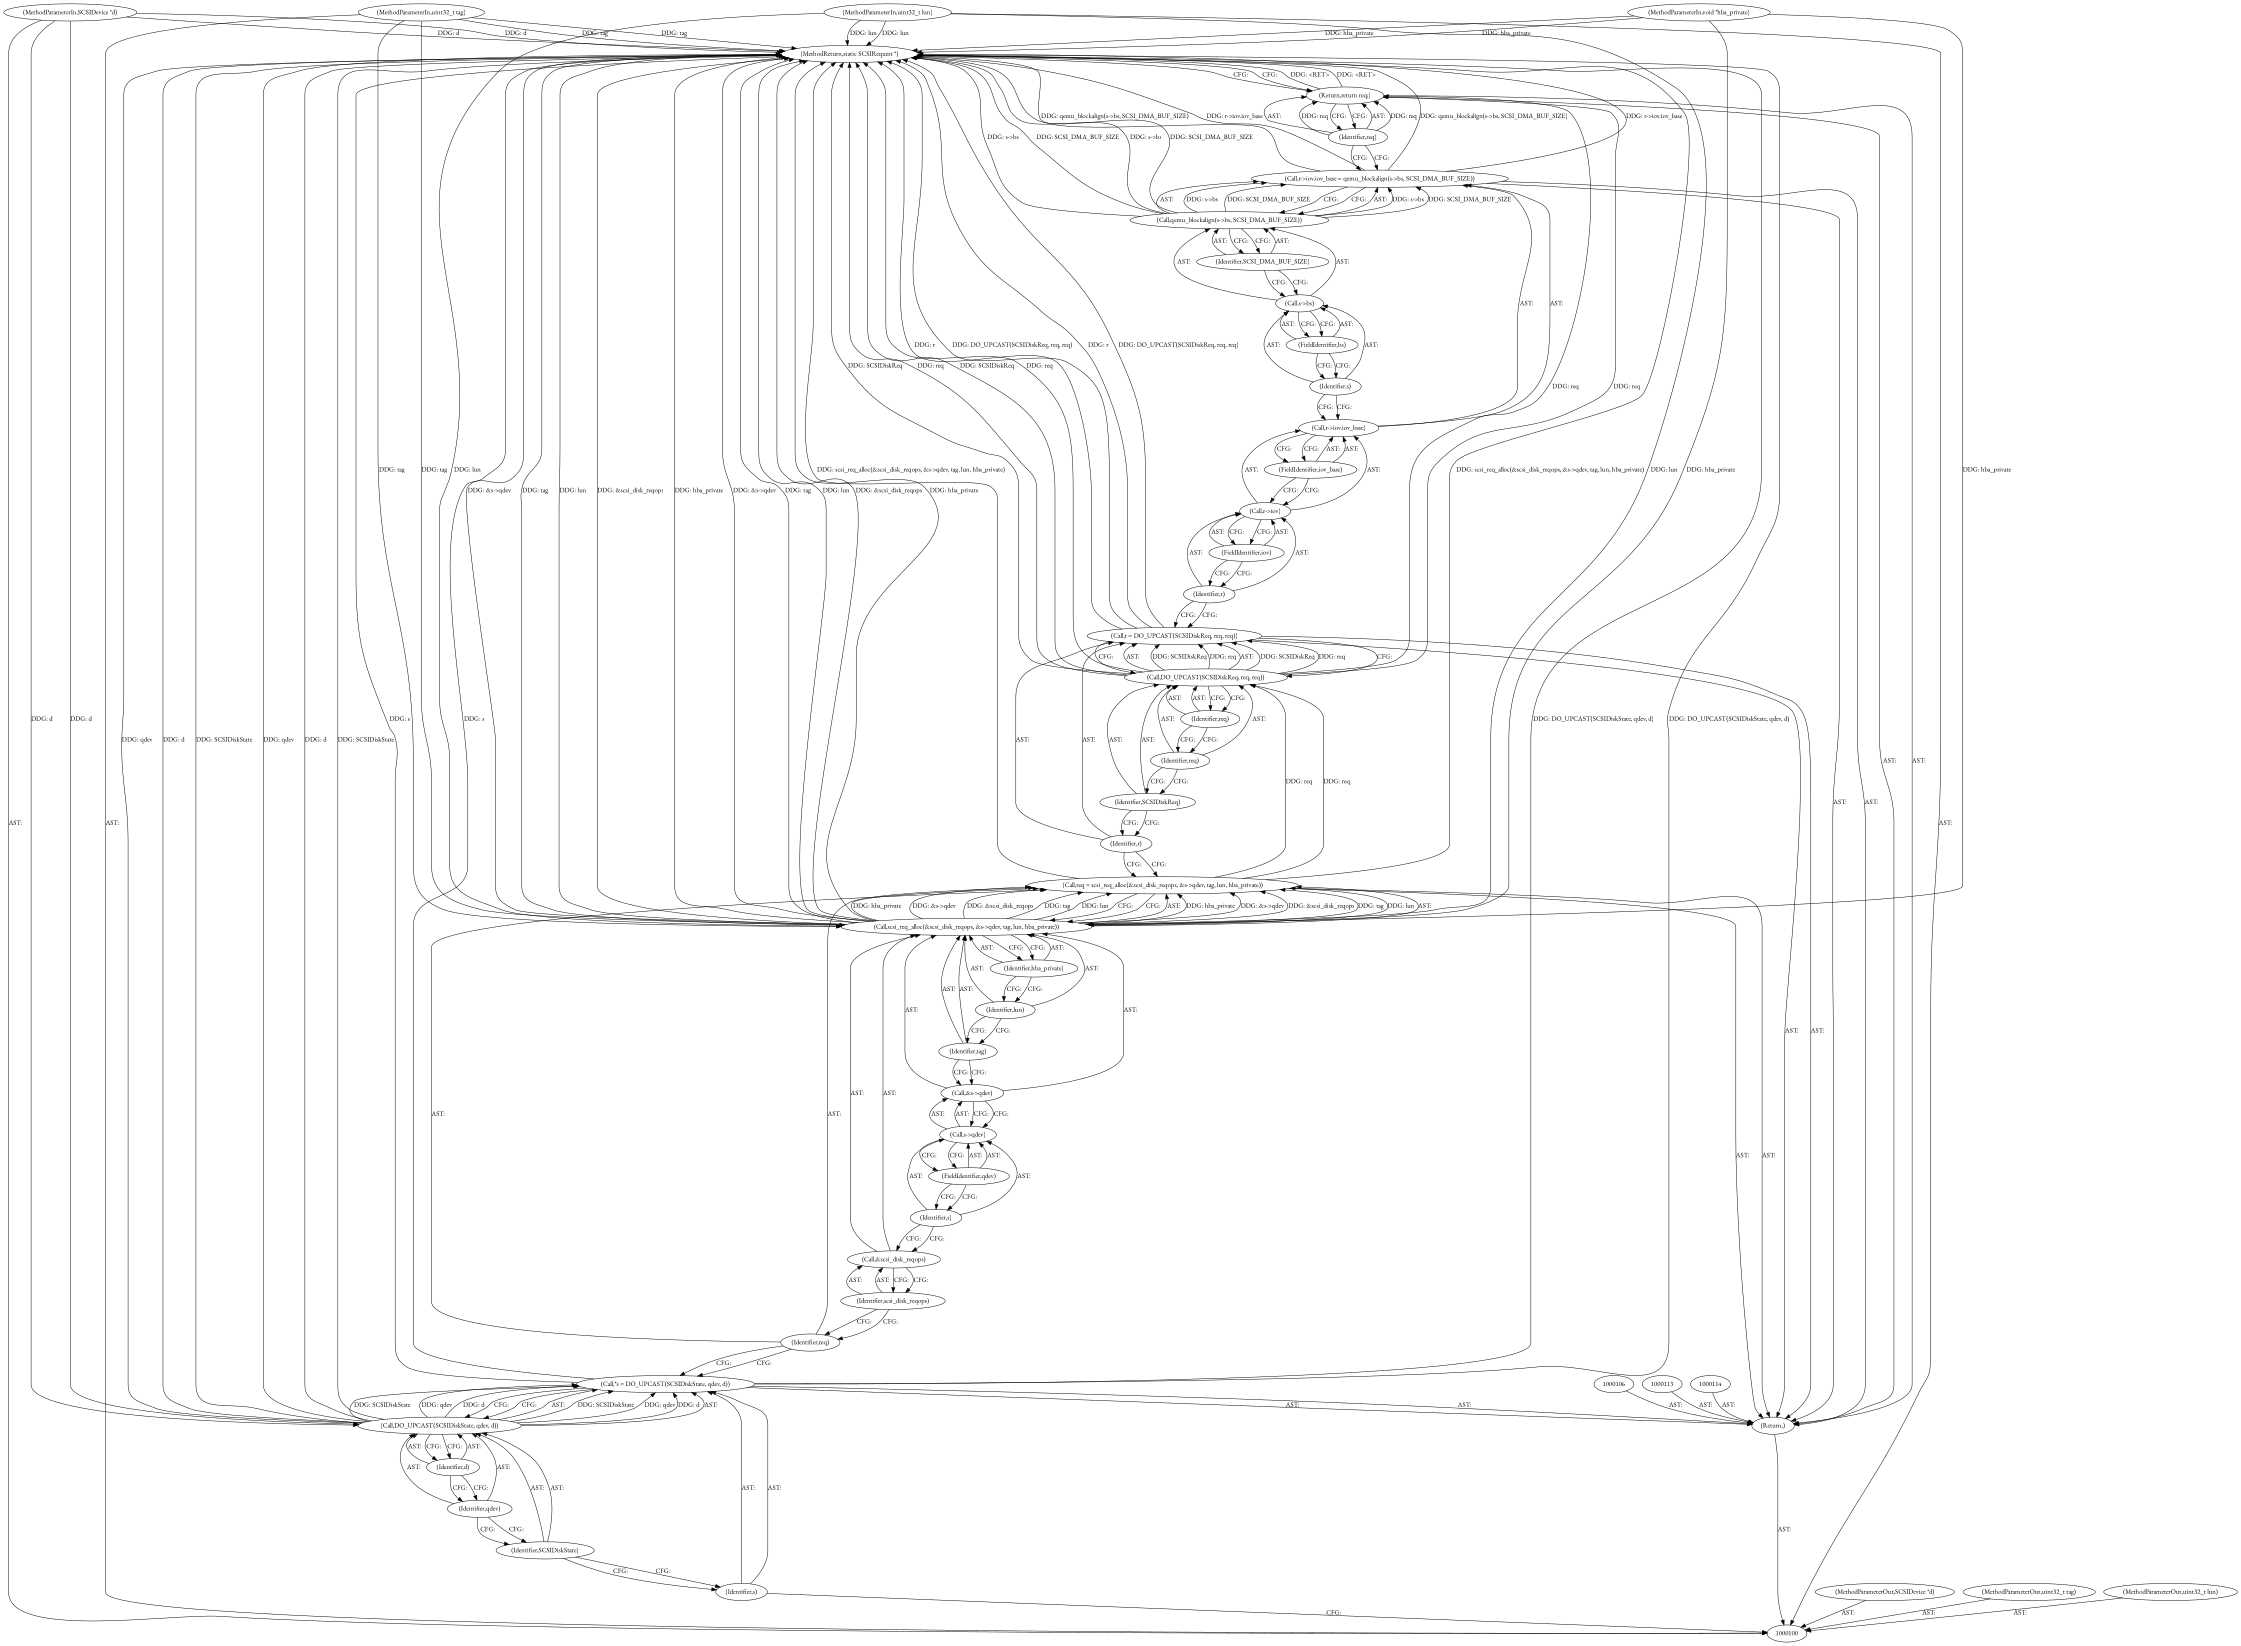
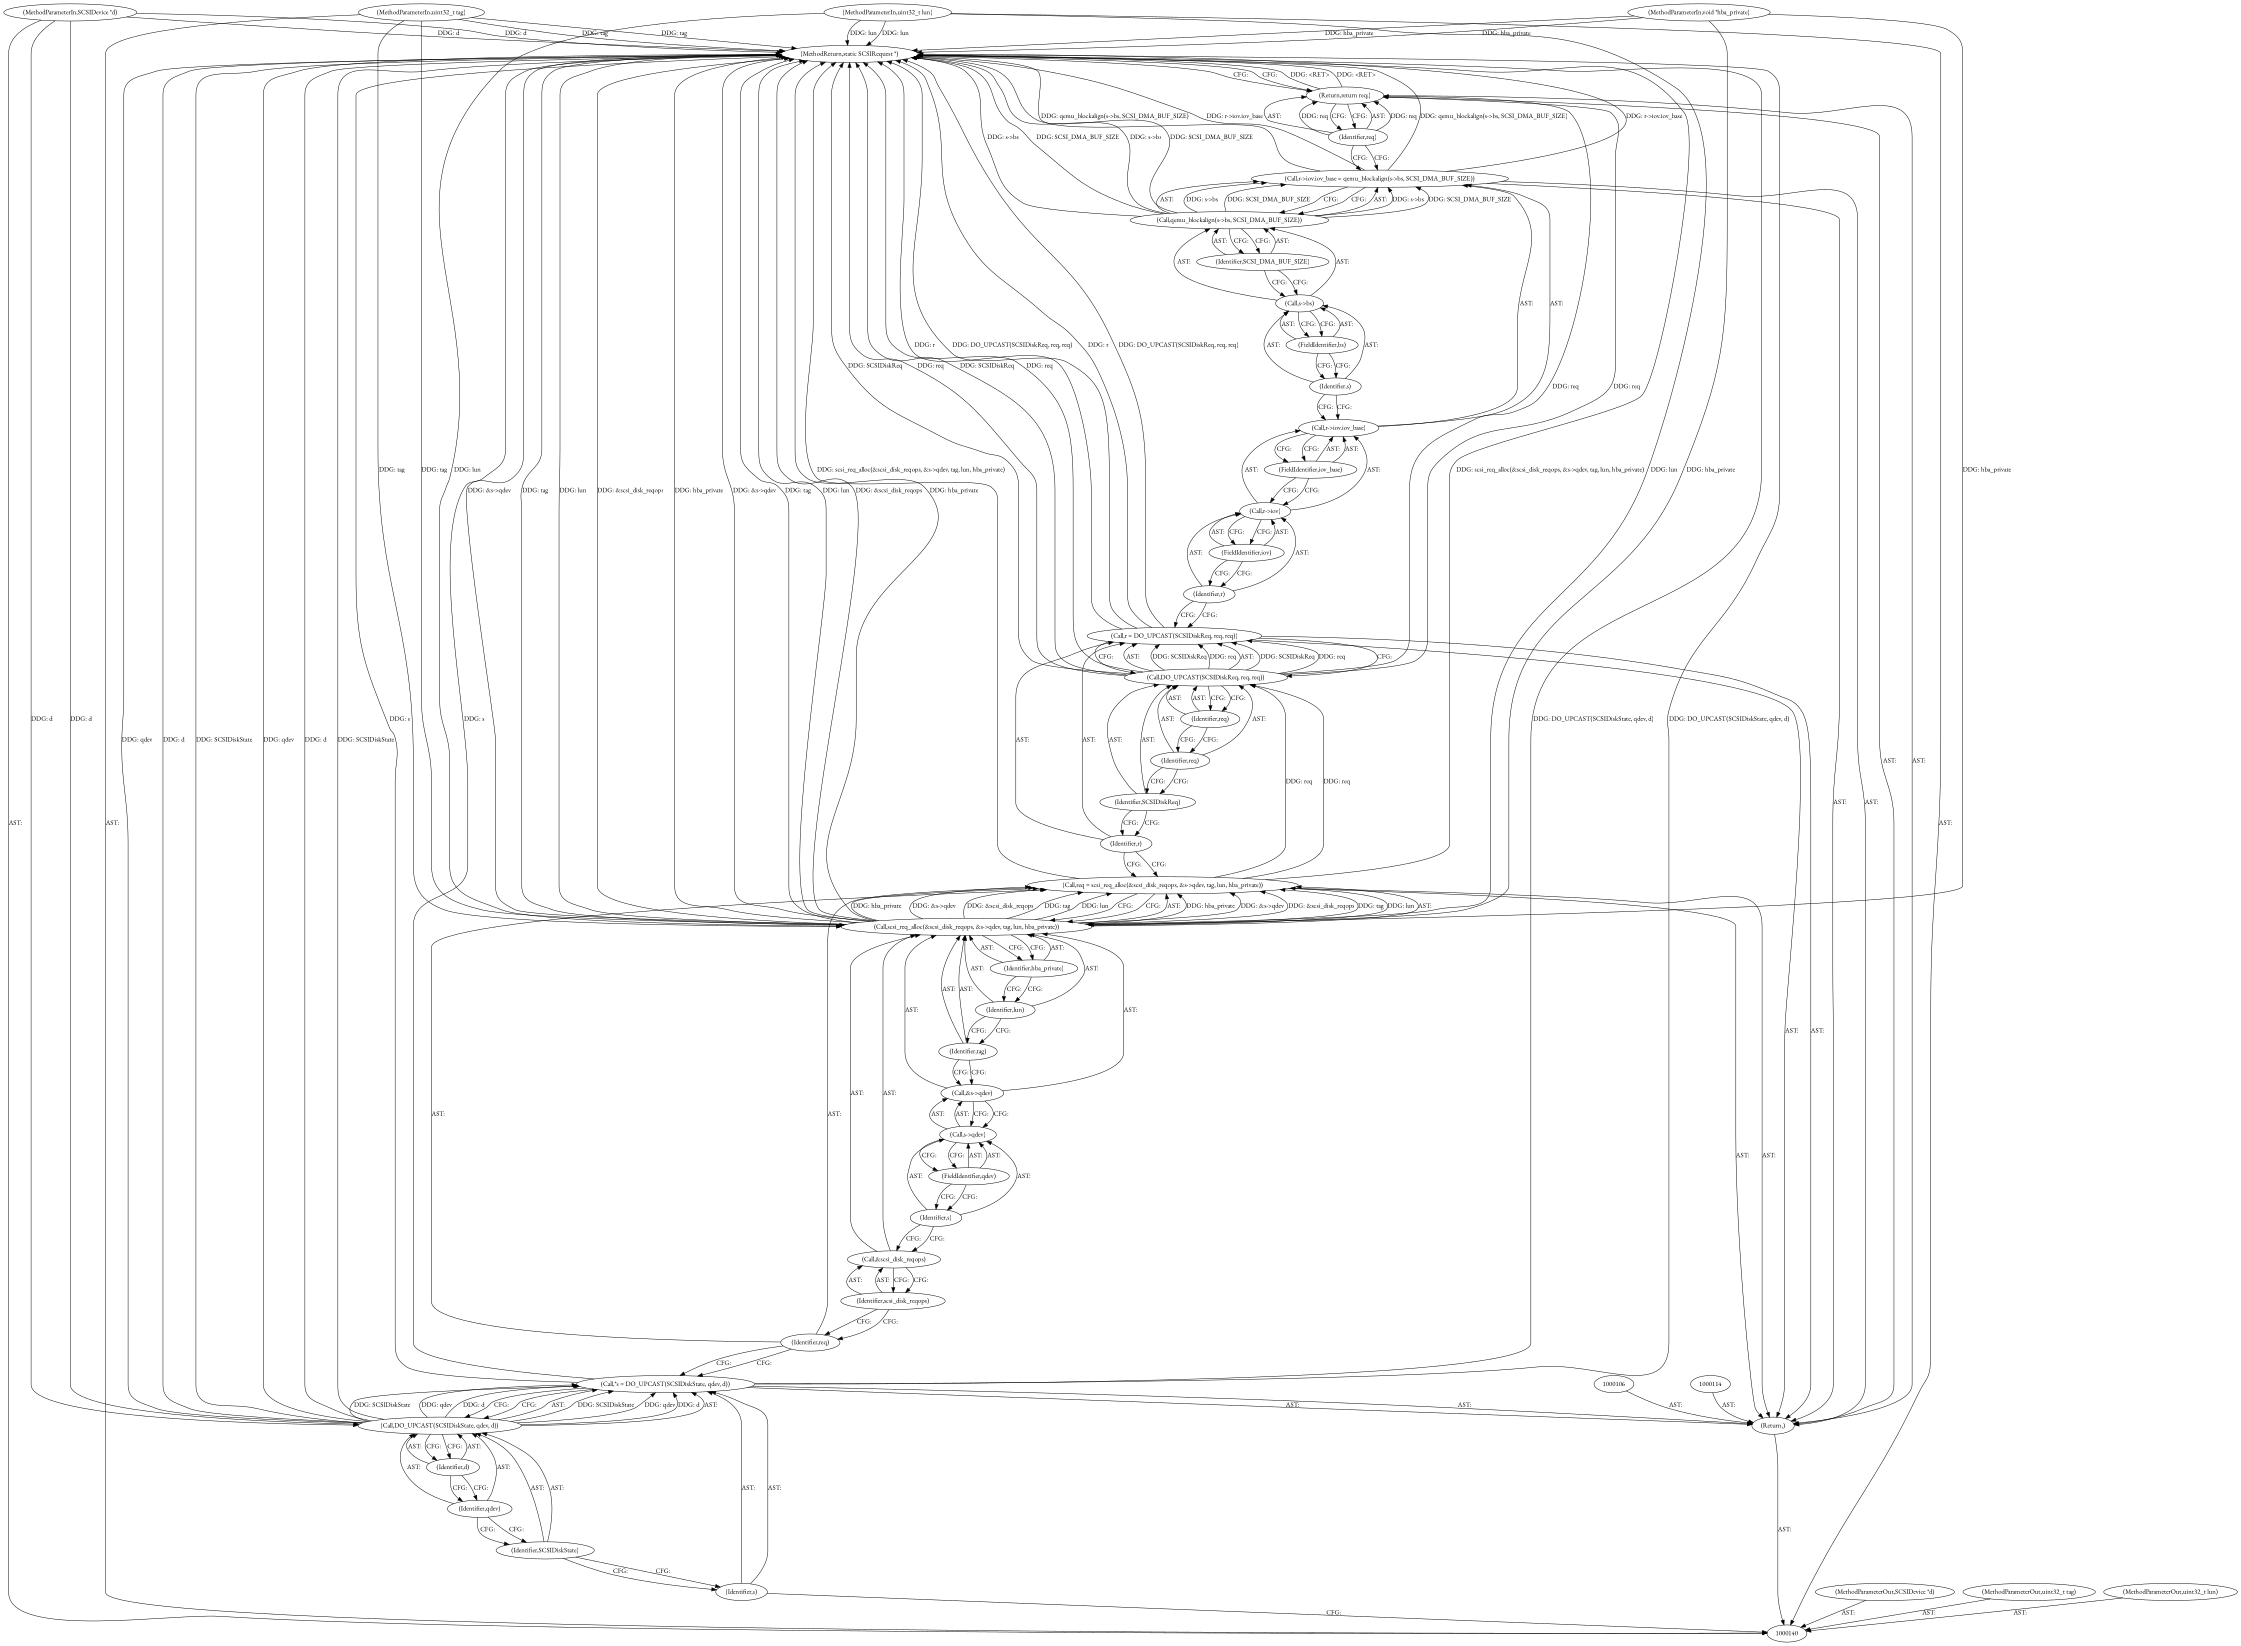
node "1000113": removed
node "1000100": label "1000100" -> "1000140"
